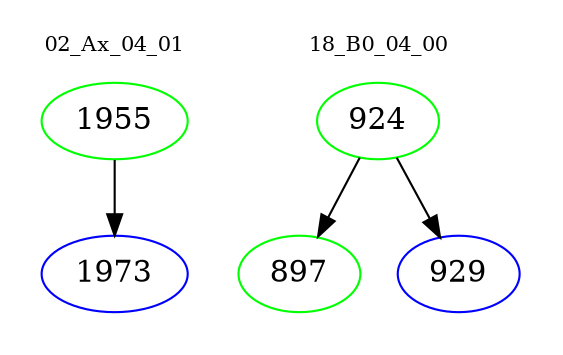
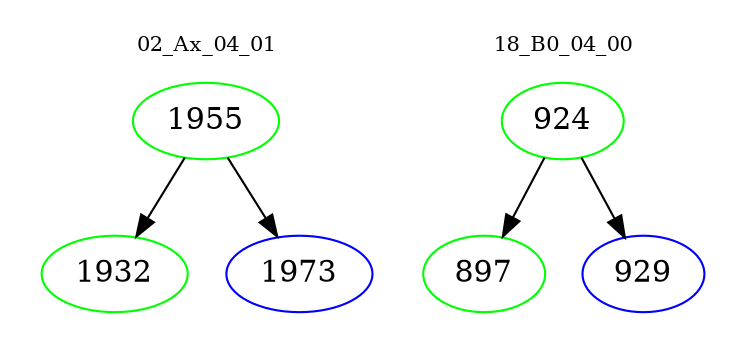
node "1932": added
